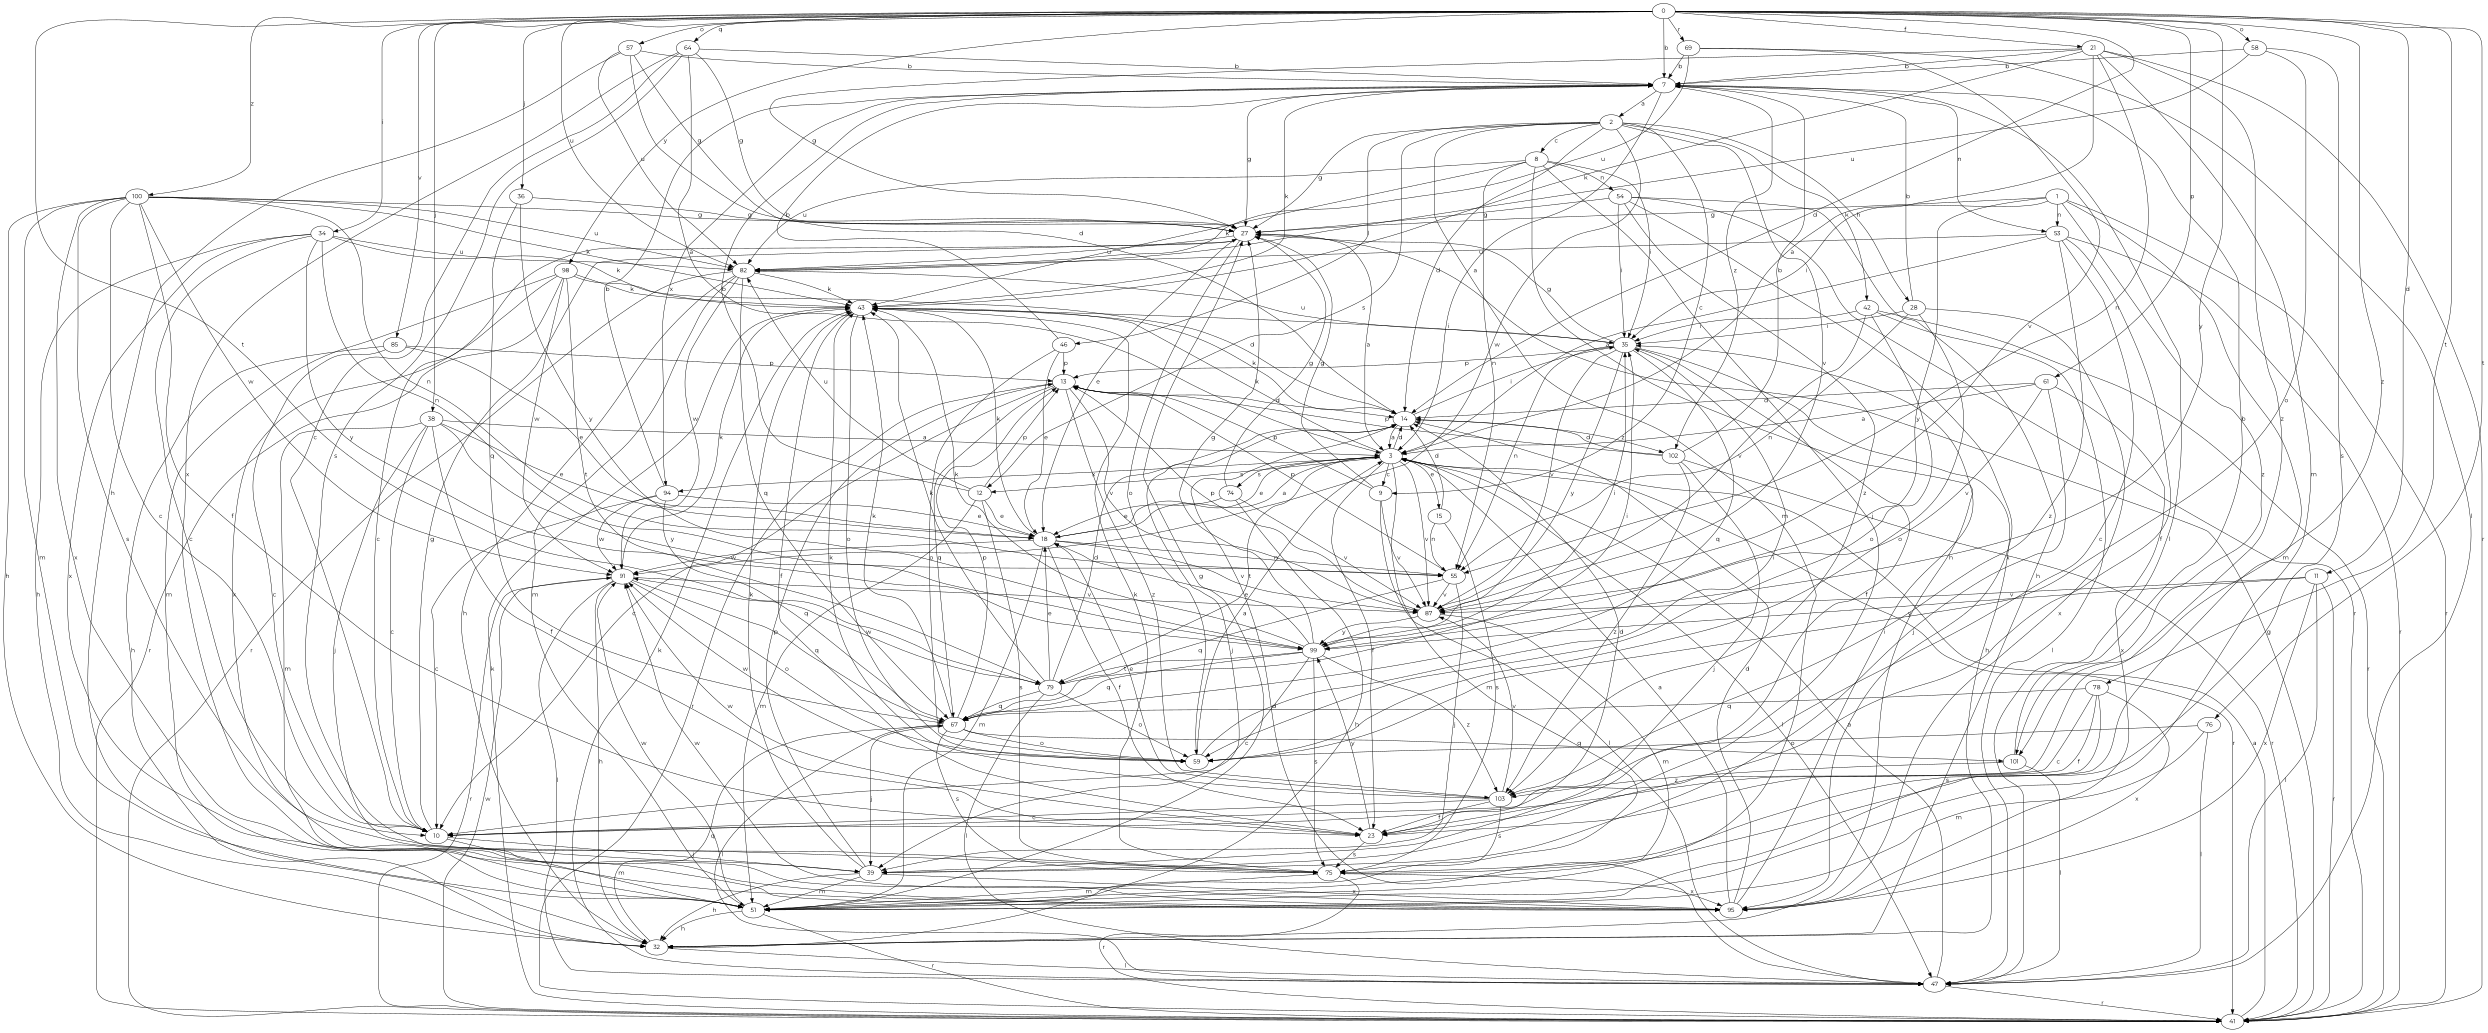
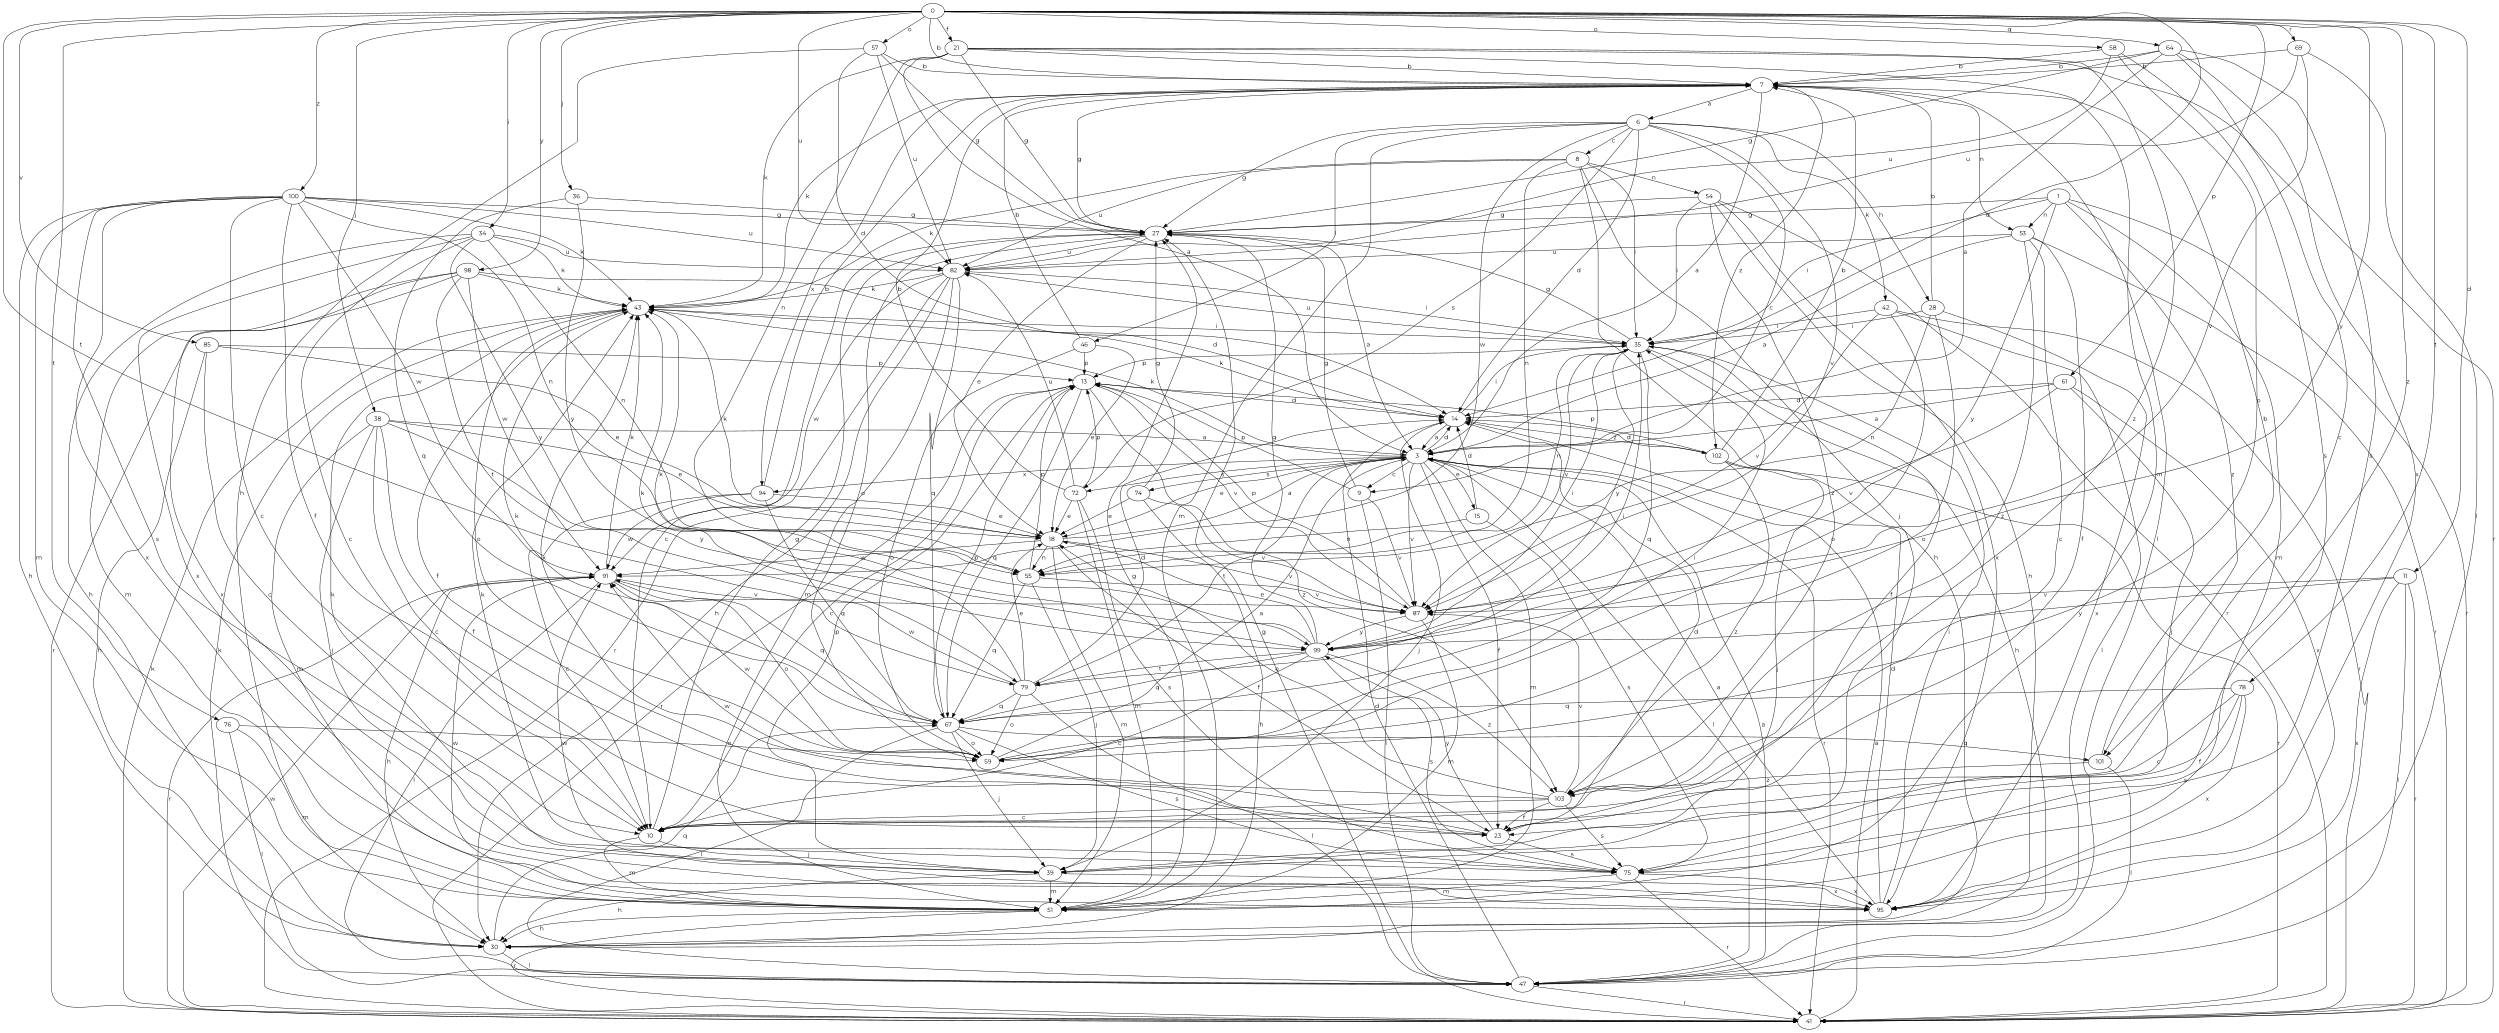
node "2": label "2" -> "6"
edge "82" -> "35": added, label "i"
node "12": label "12" -> "72"
node "32": label "32" -> "30"
